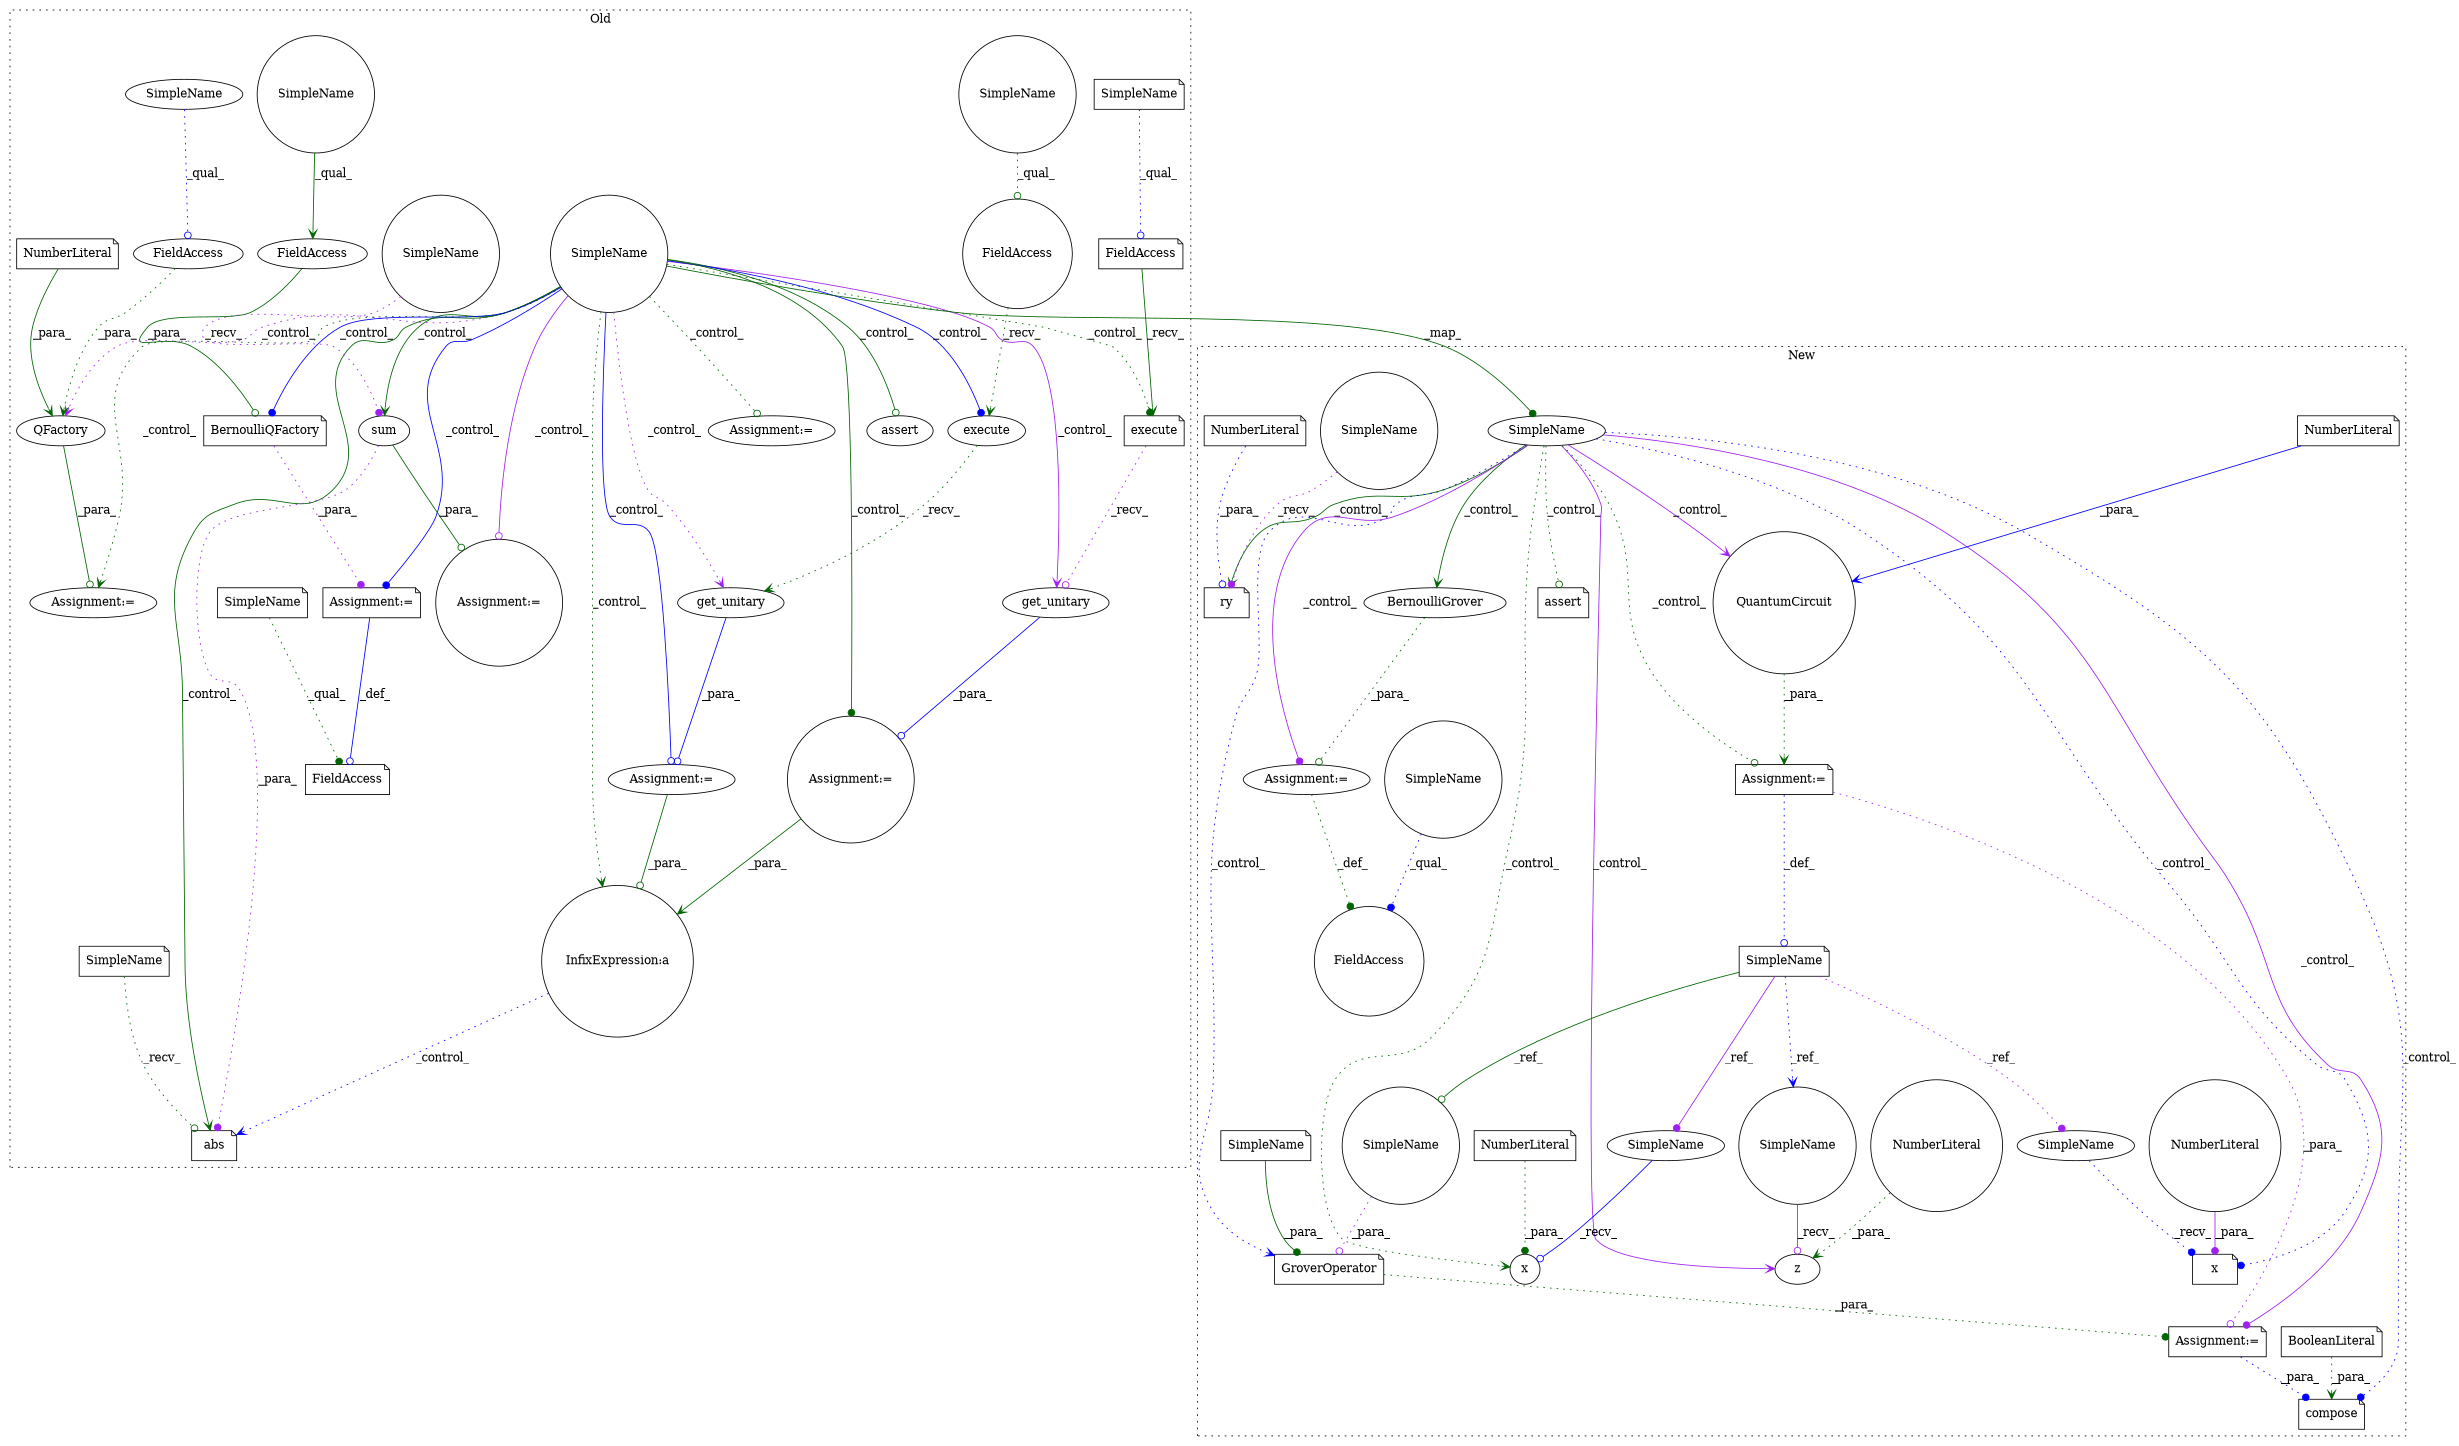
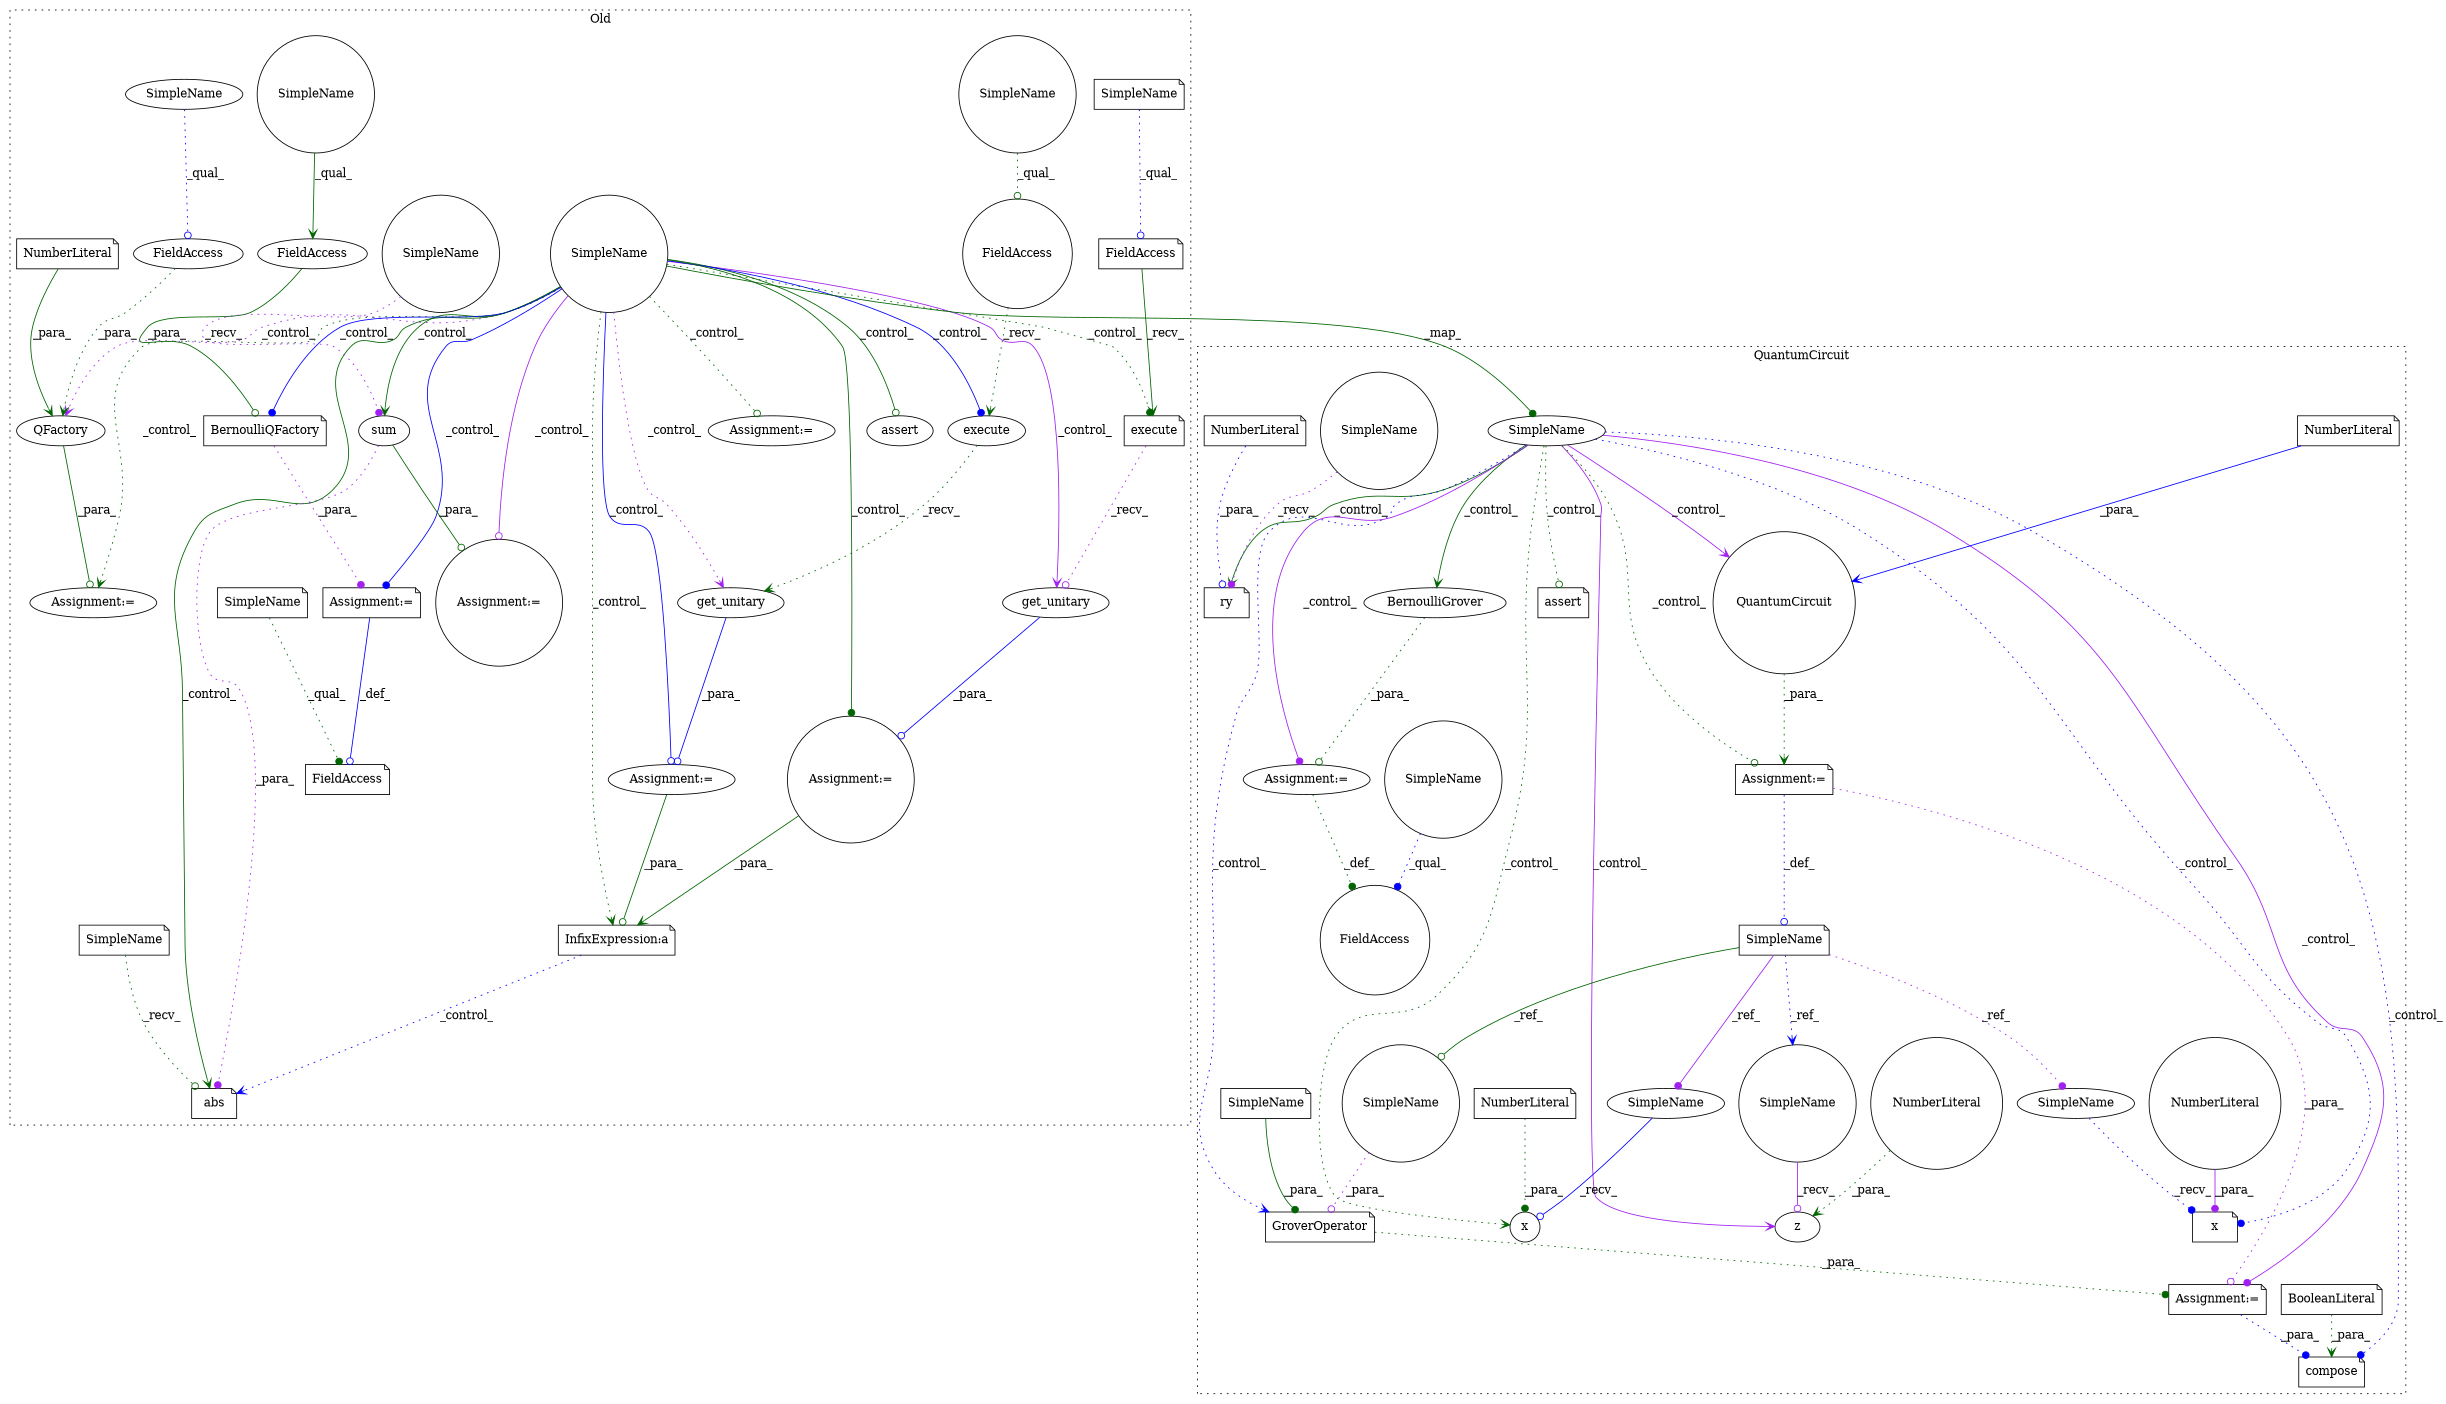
cluster "New": label "New" -> "QuantumCircuit"
node "InfixExpression:a": shape circle -> note
